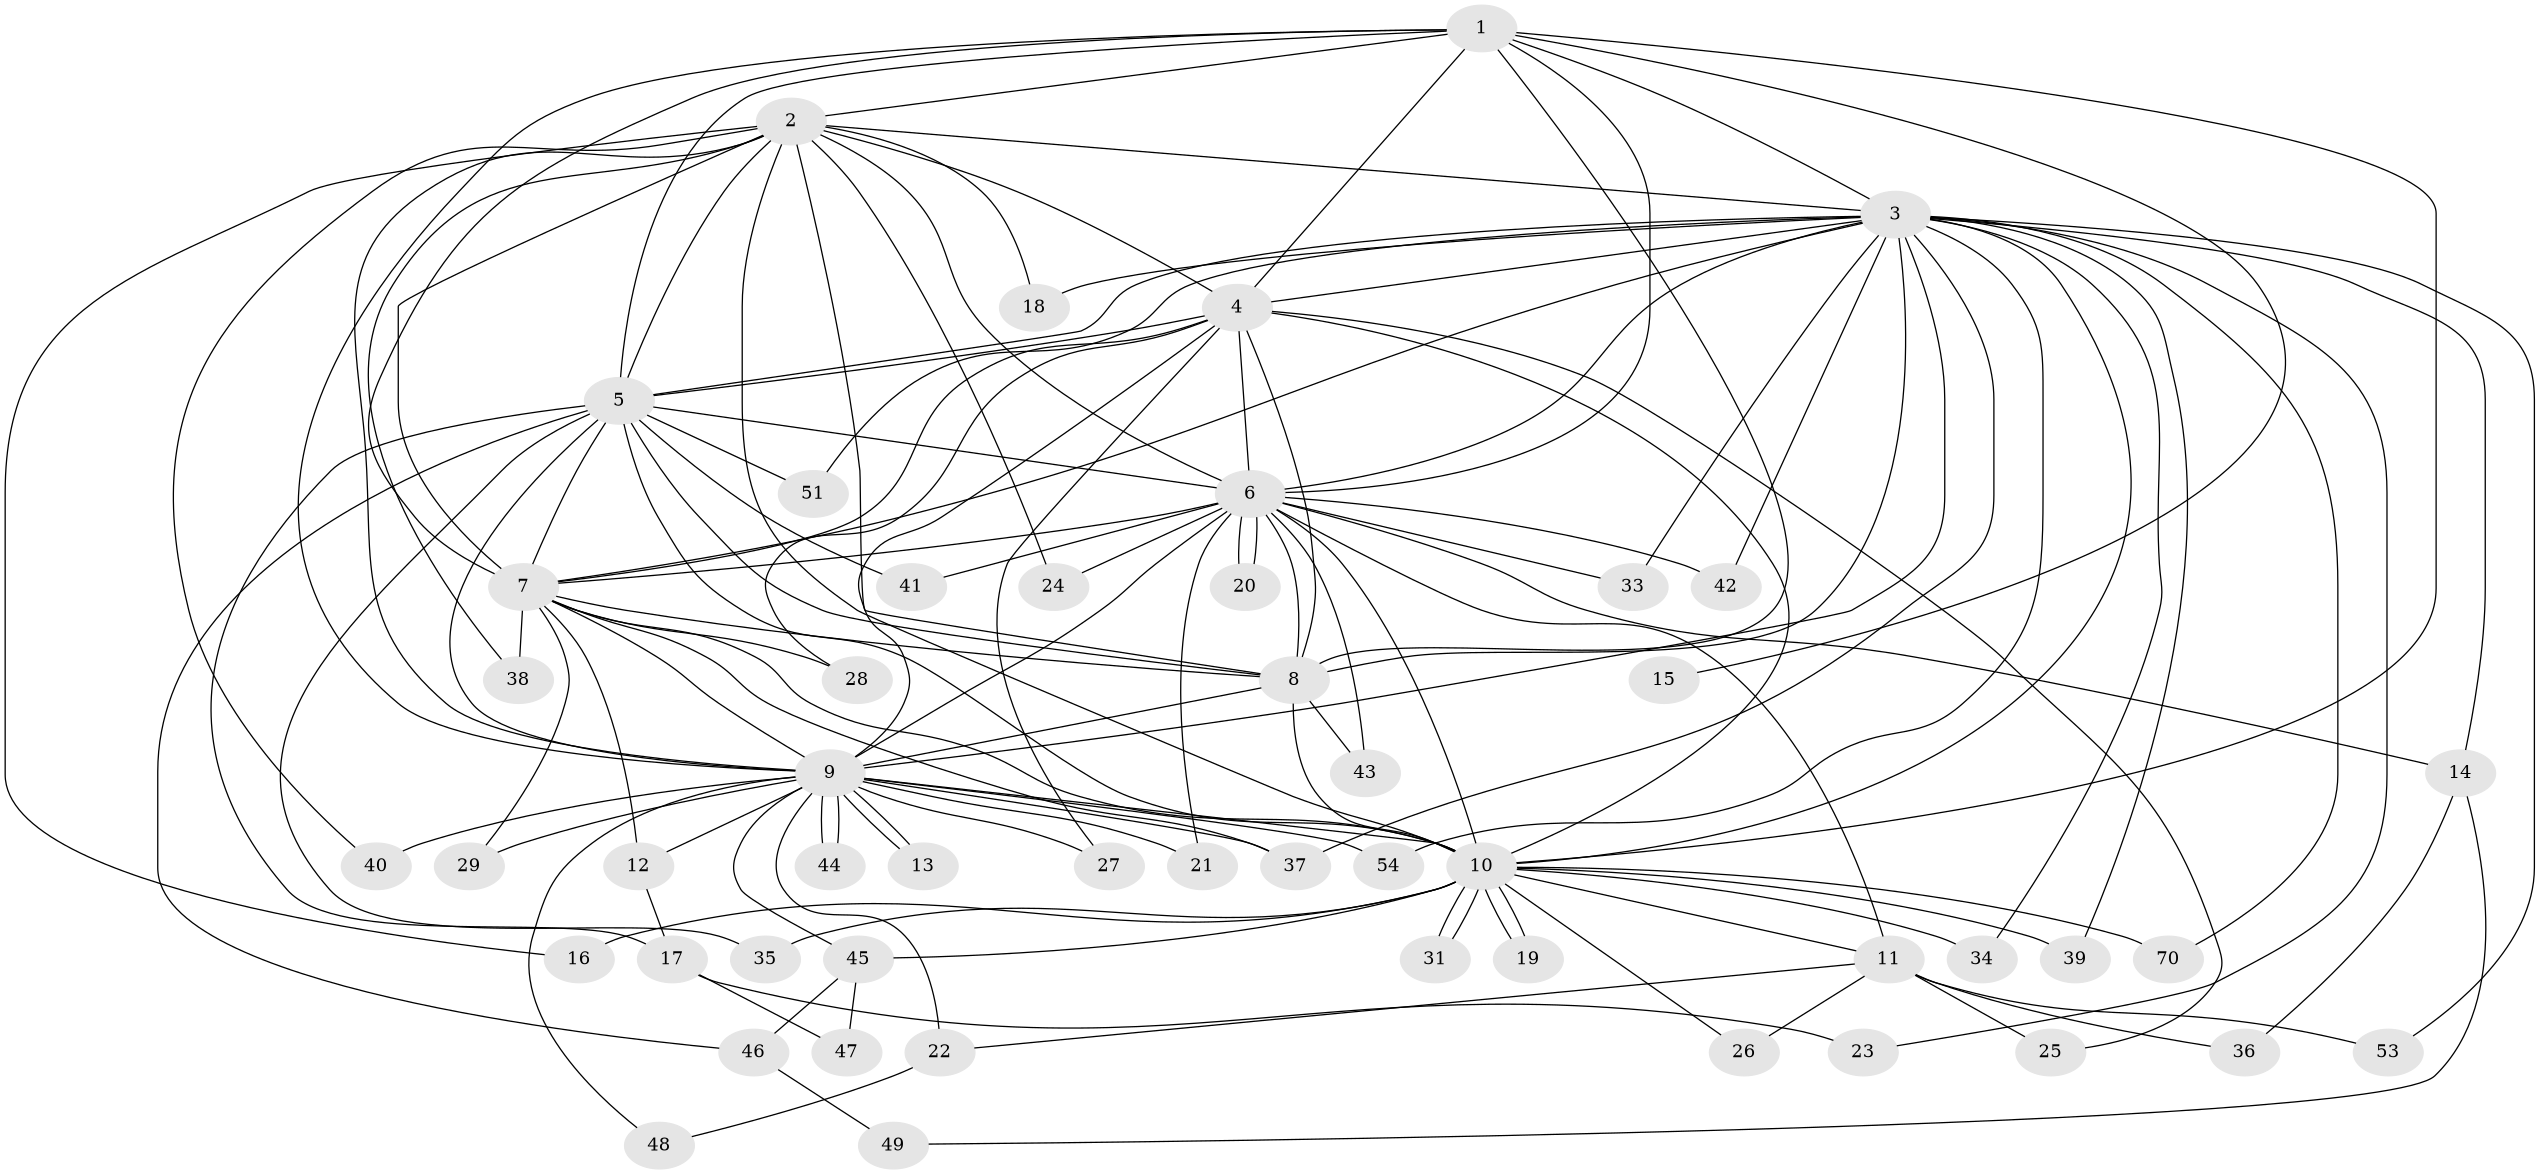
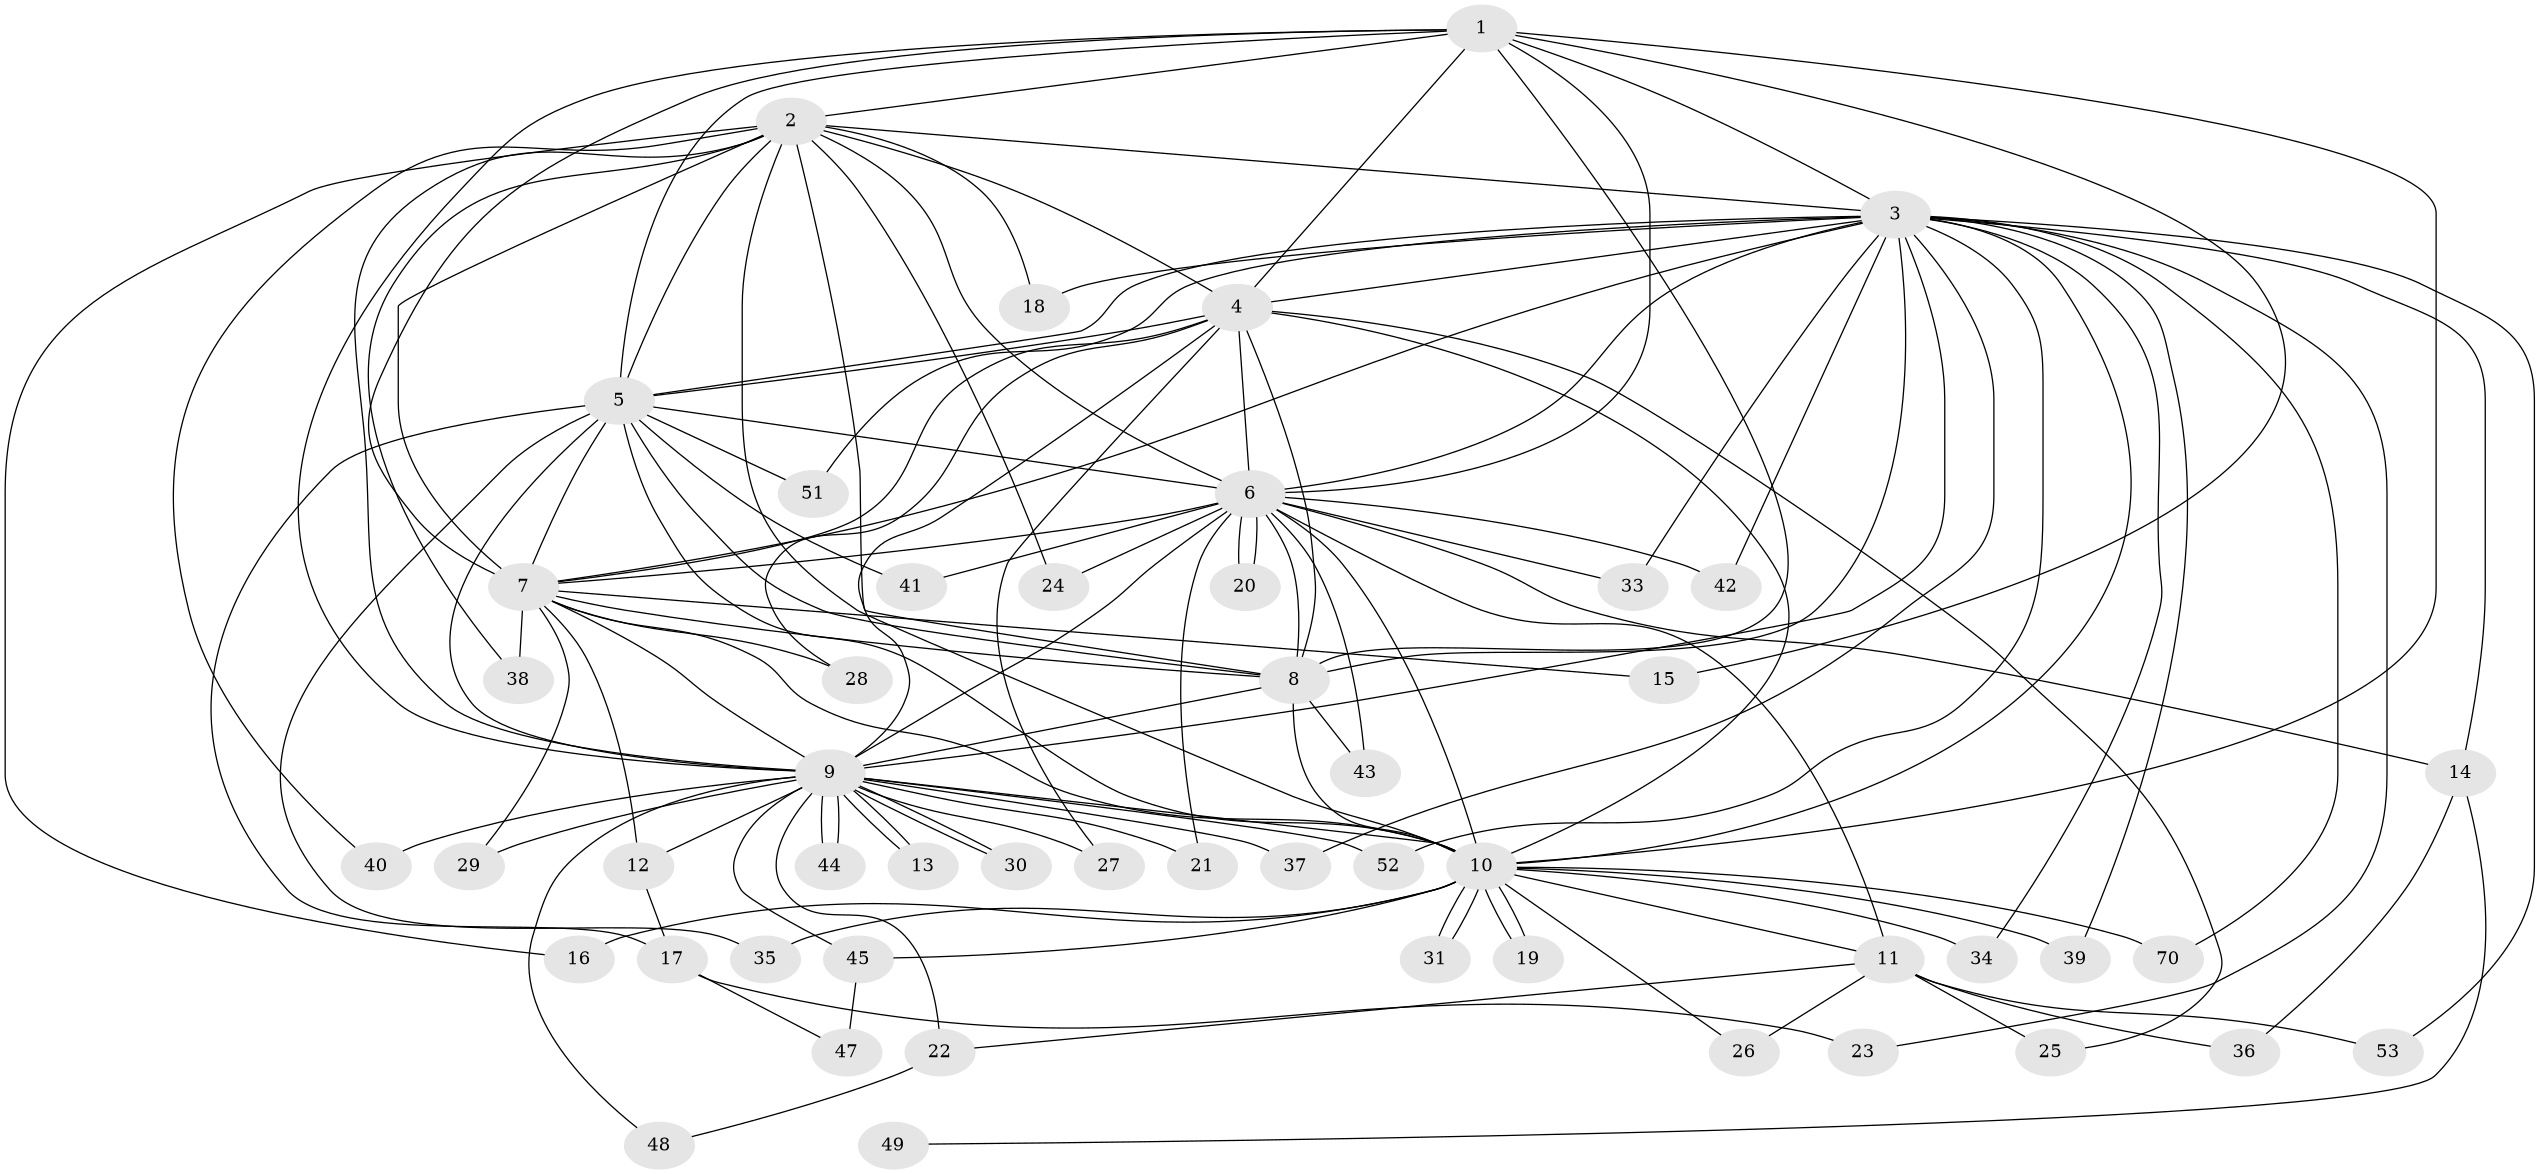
edge "7" -- "37": now "7" -- "15"
node "30": added
node "54": label "54" -> "52"
node "46": removed
